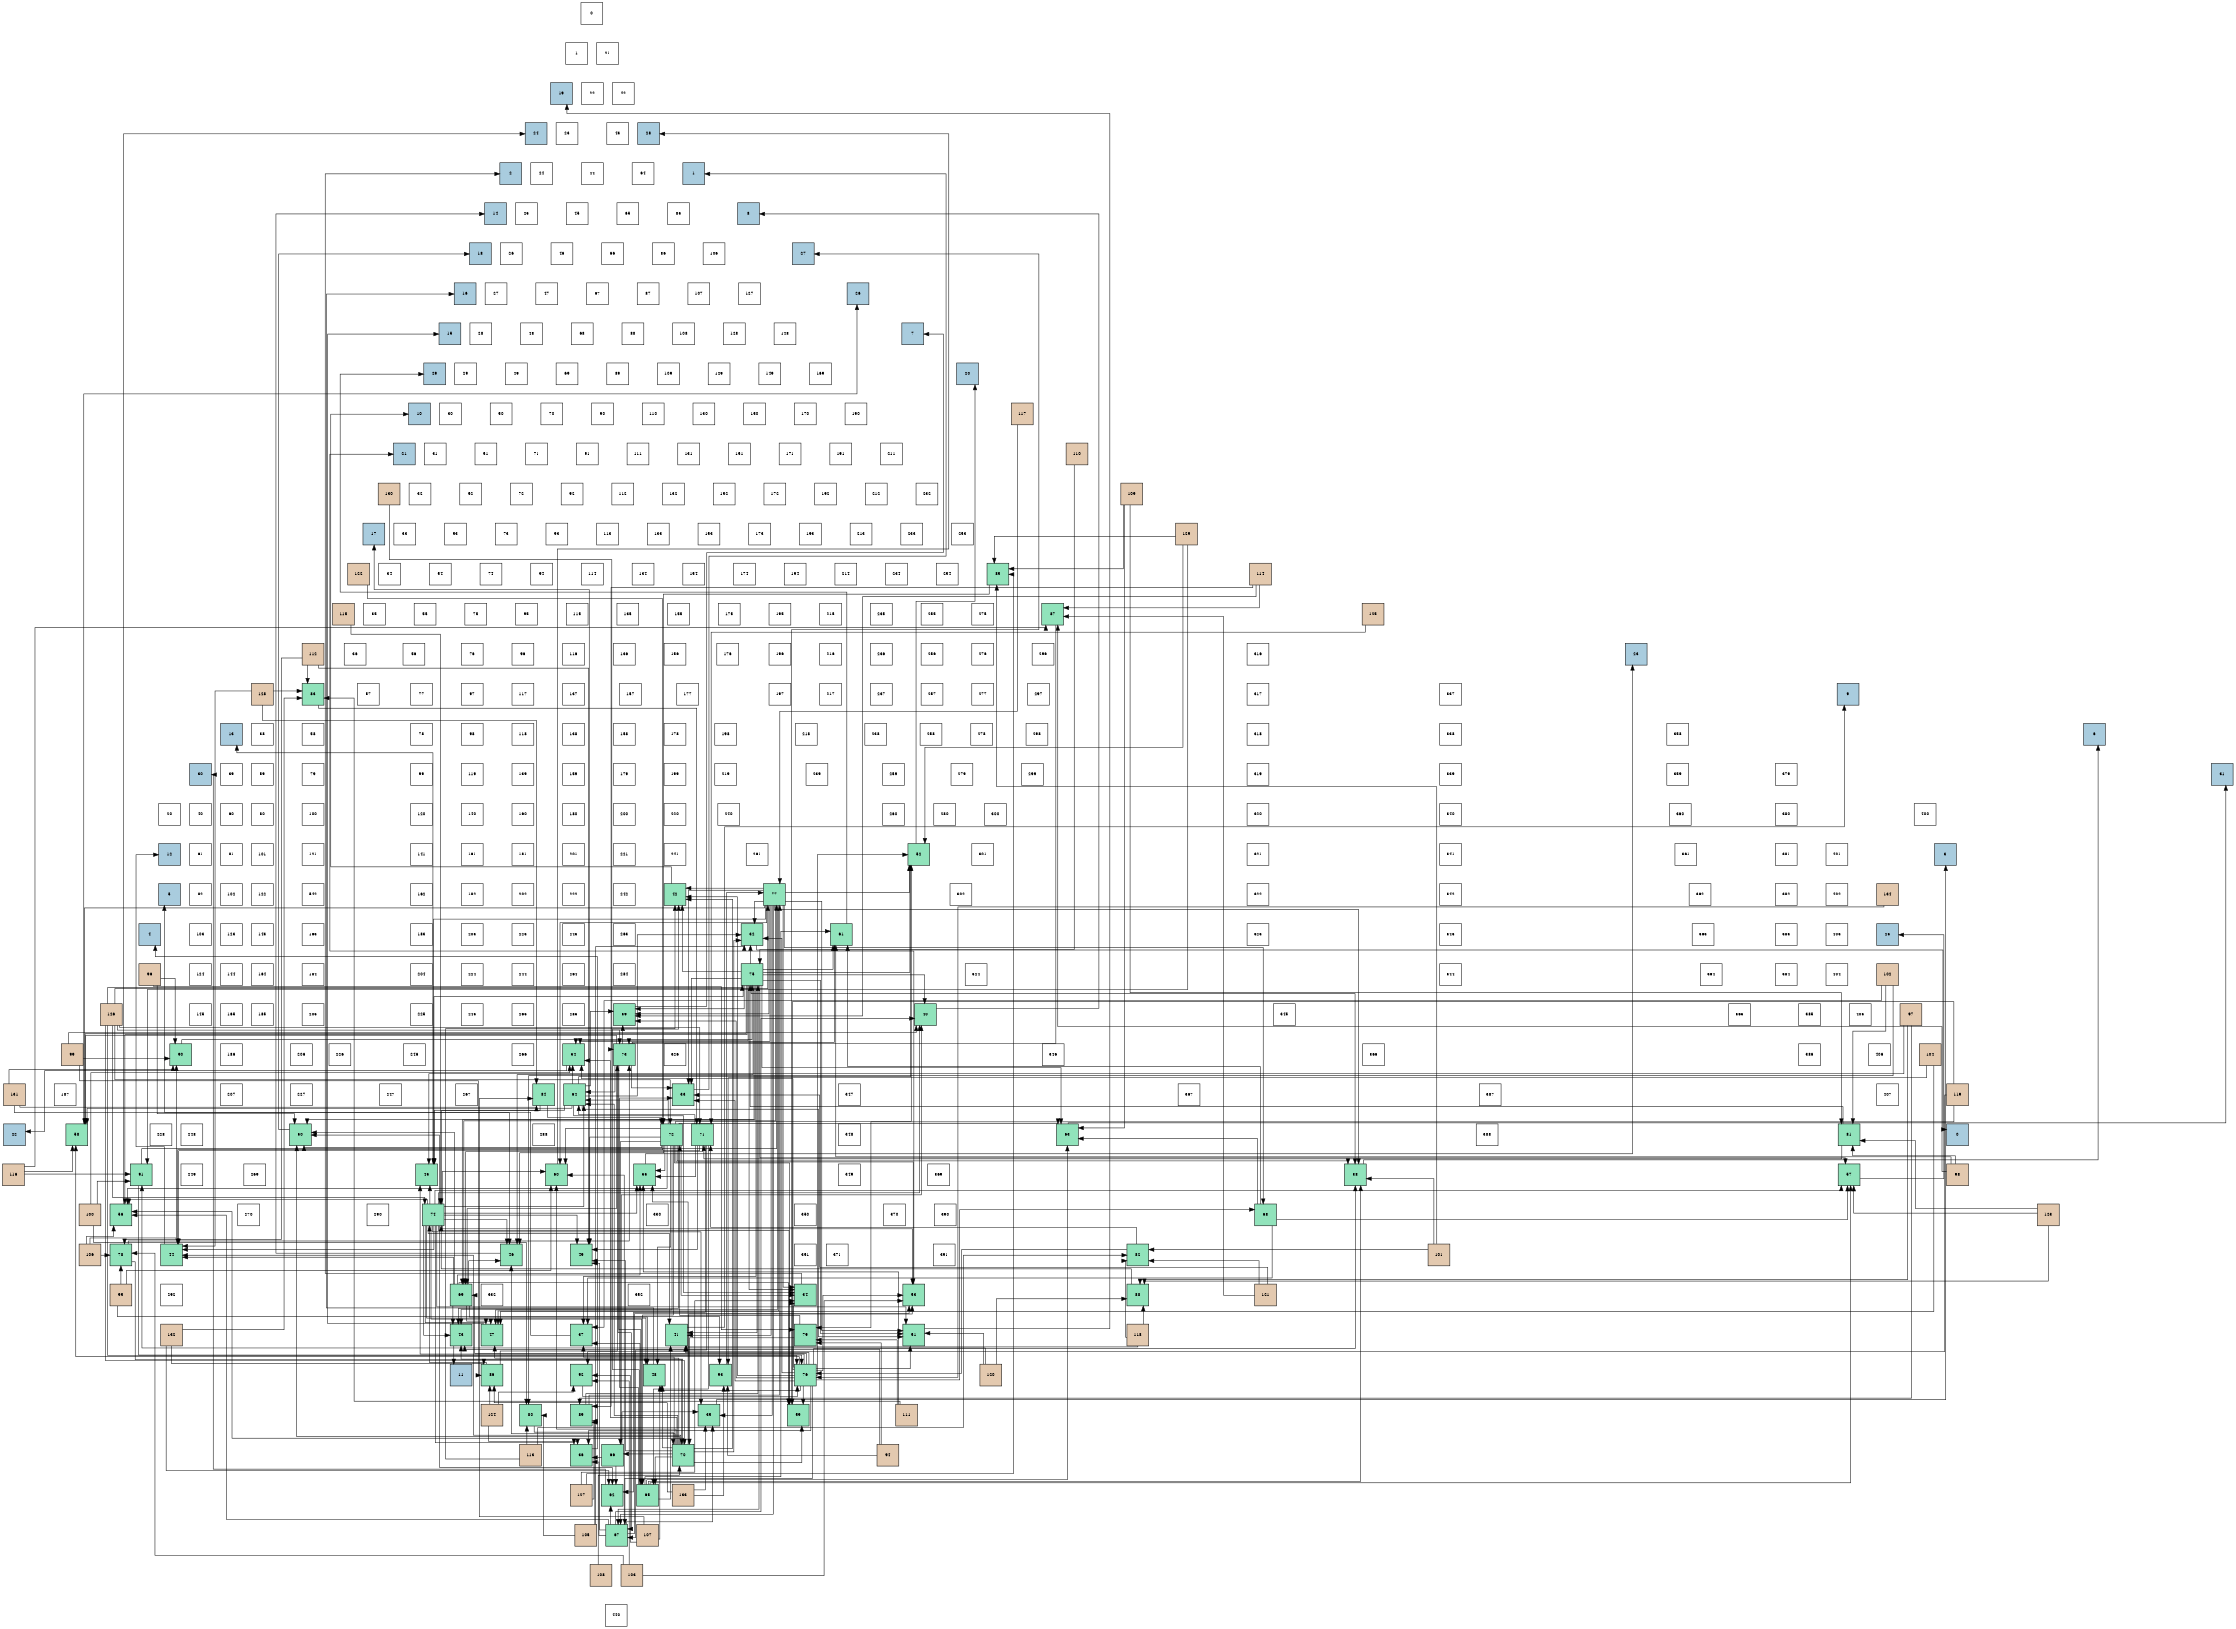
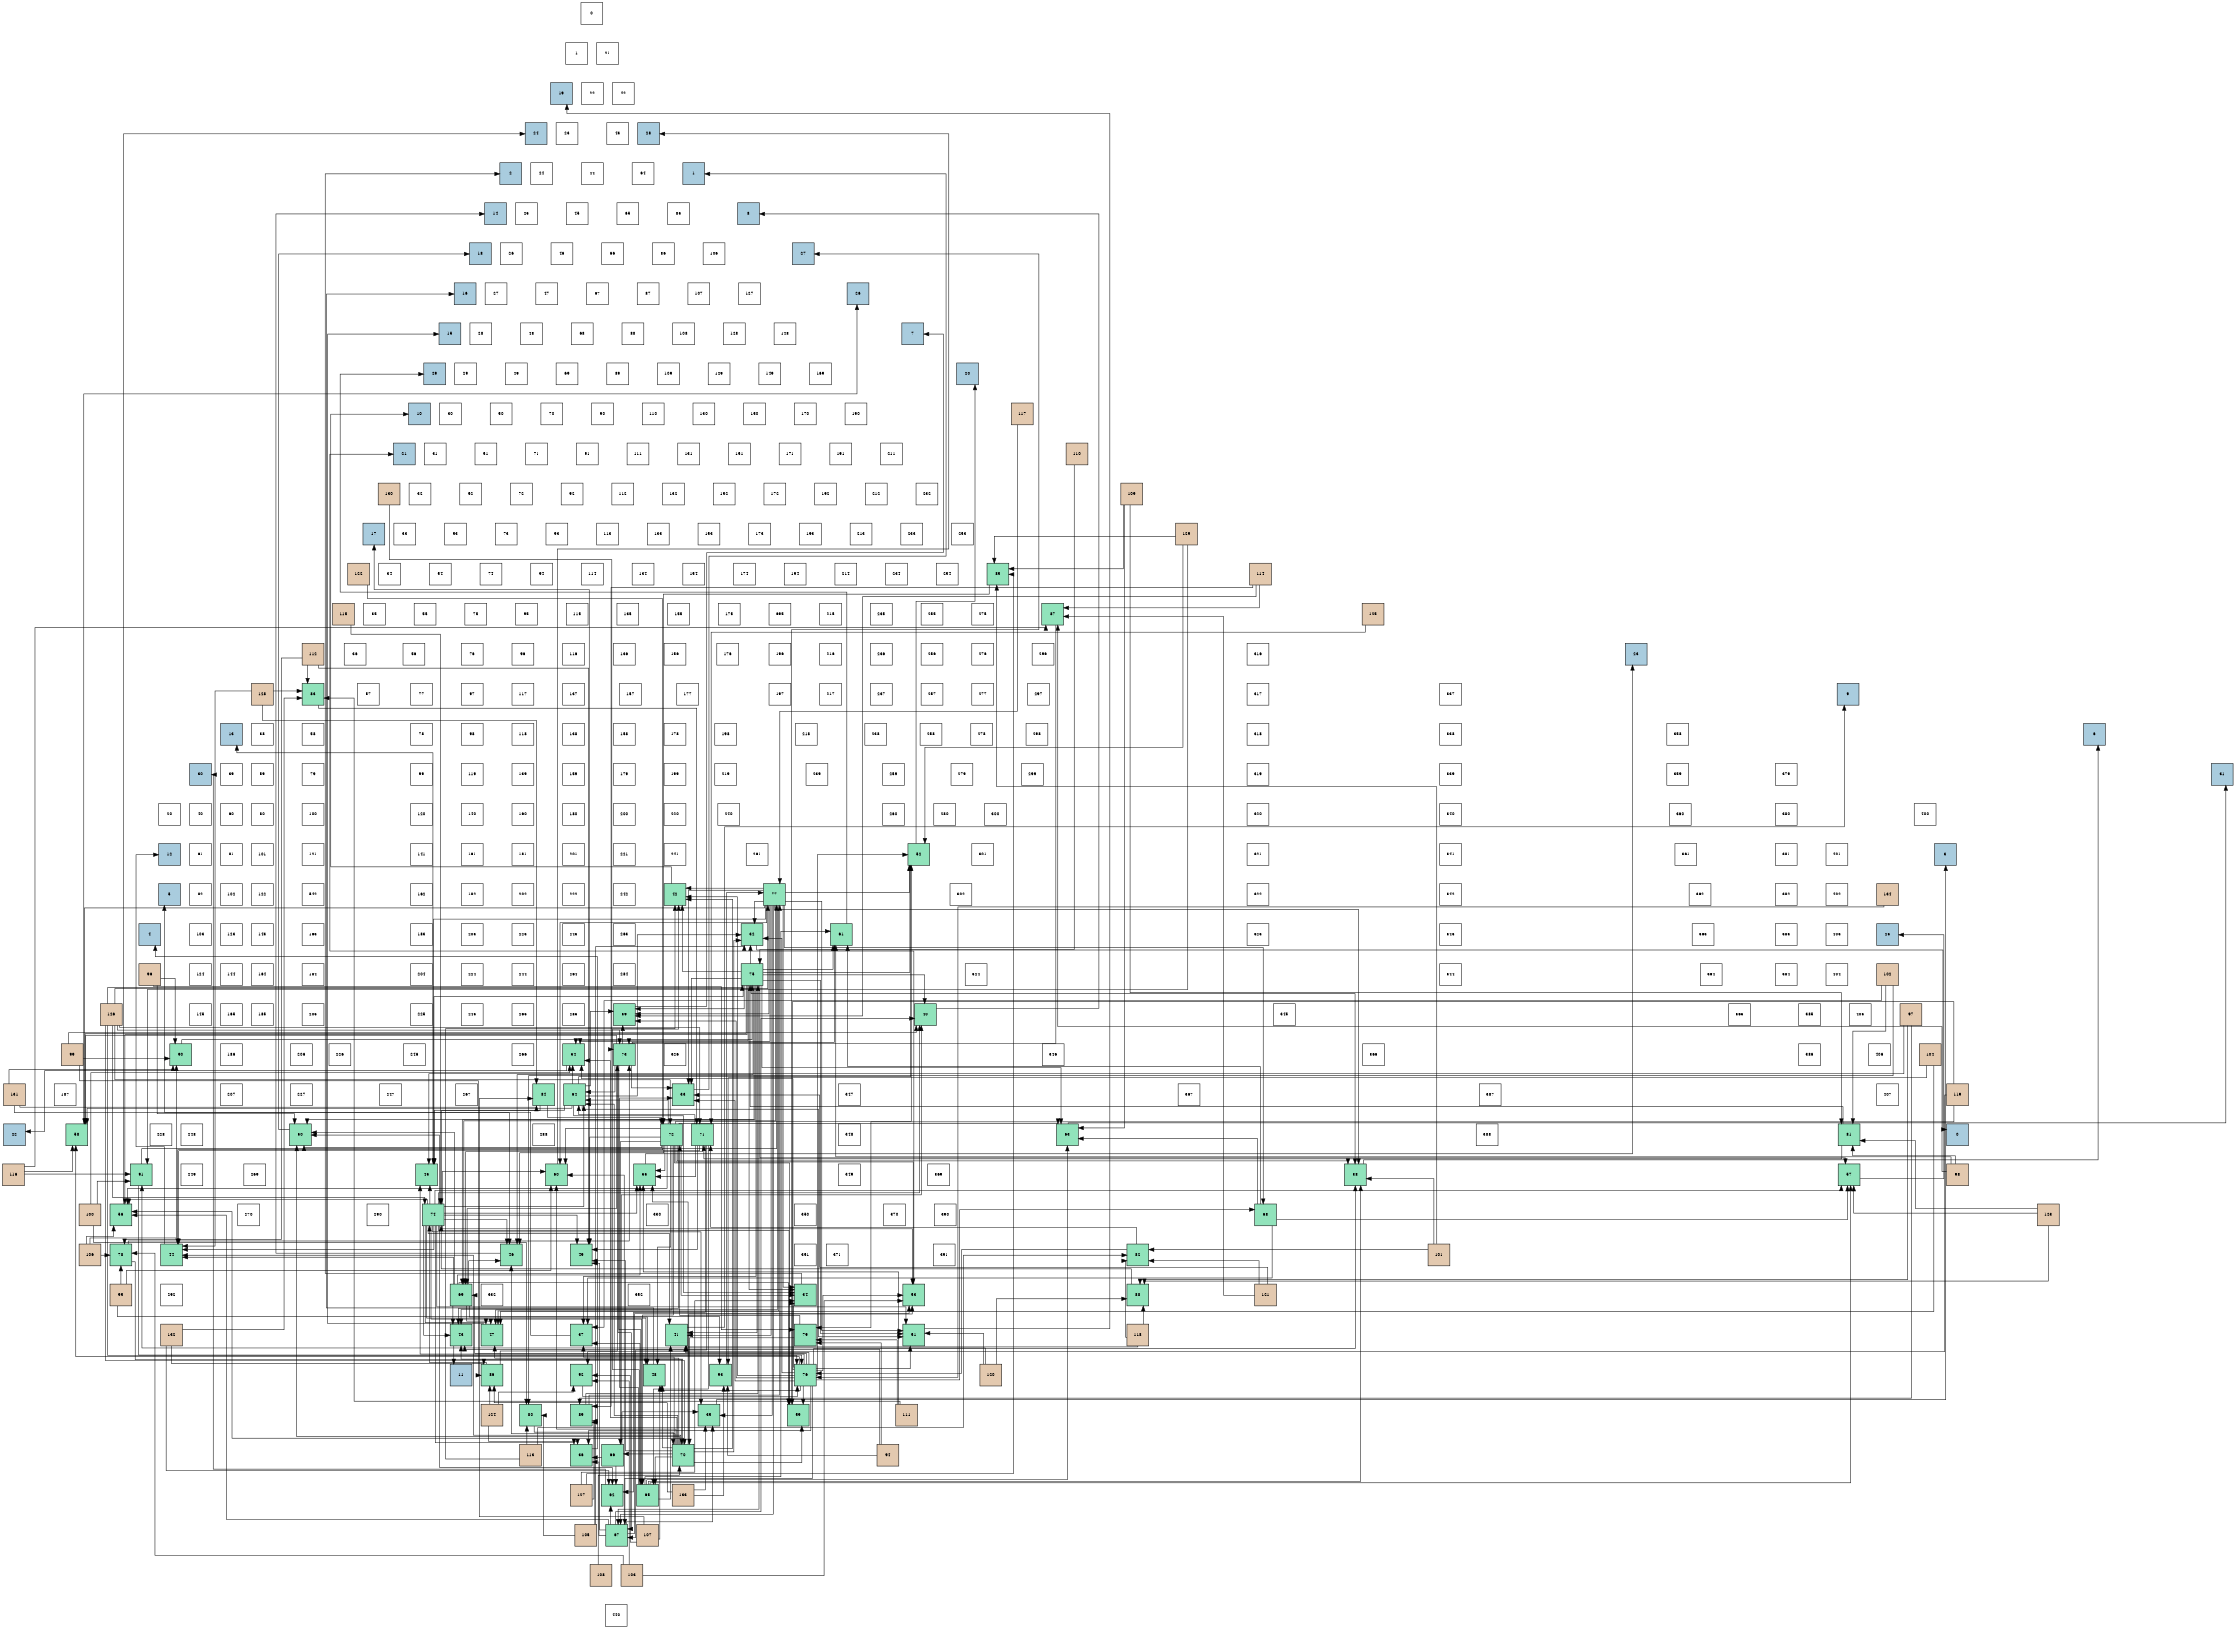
node "195": label "195" -> "695"
